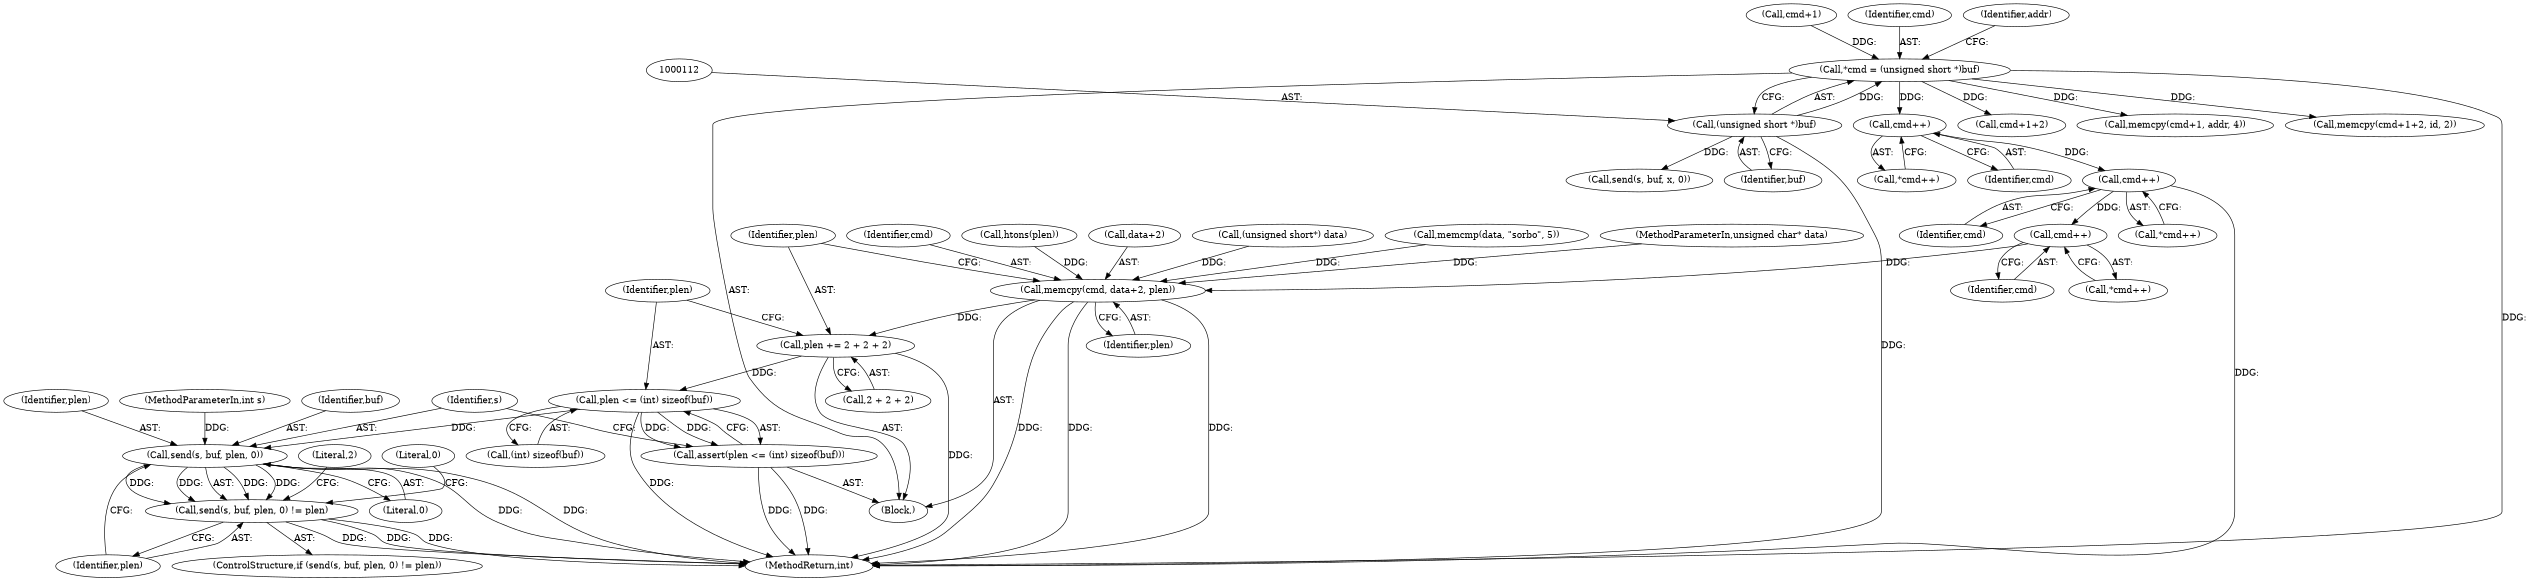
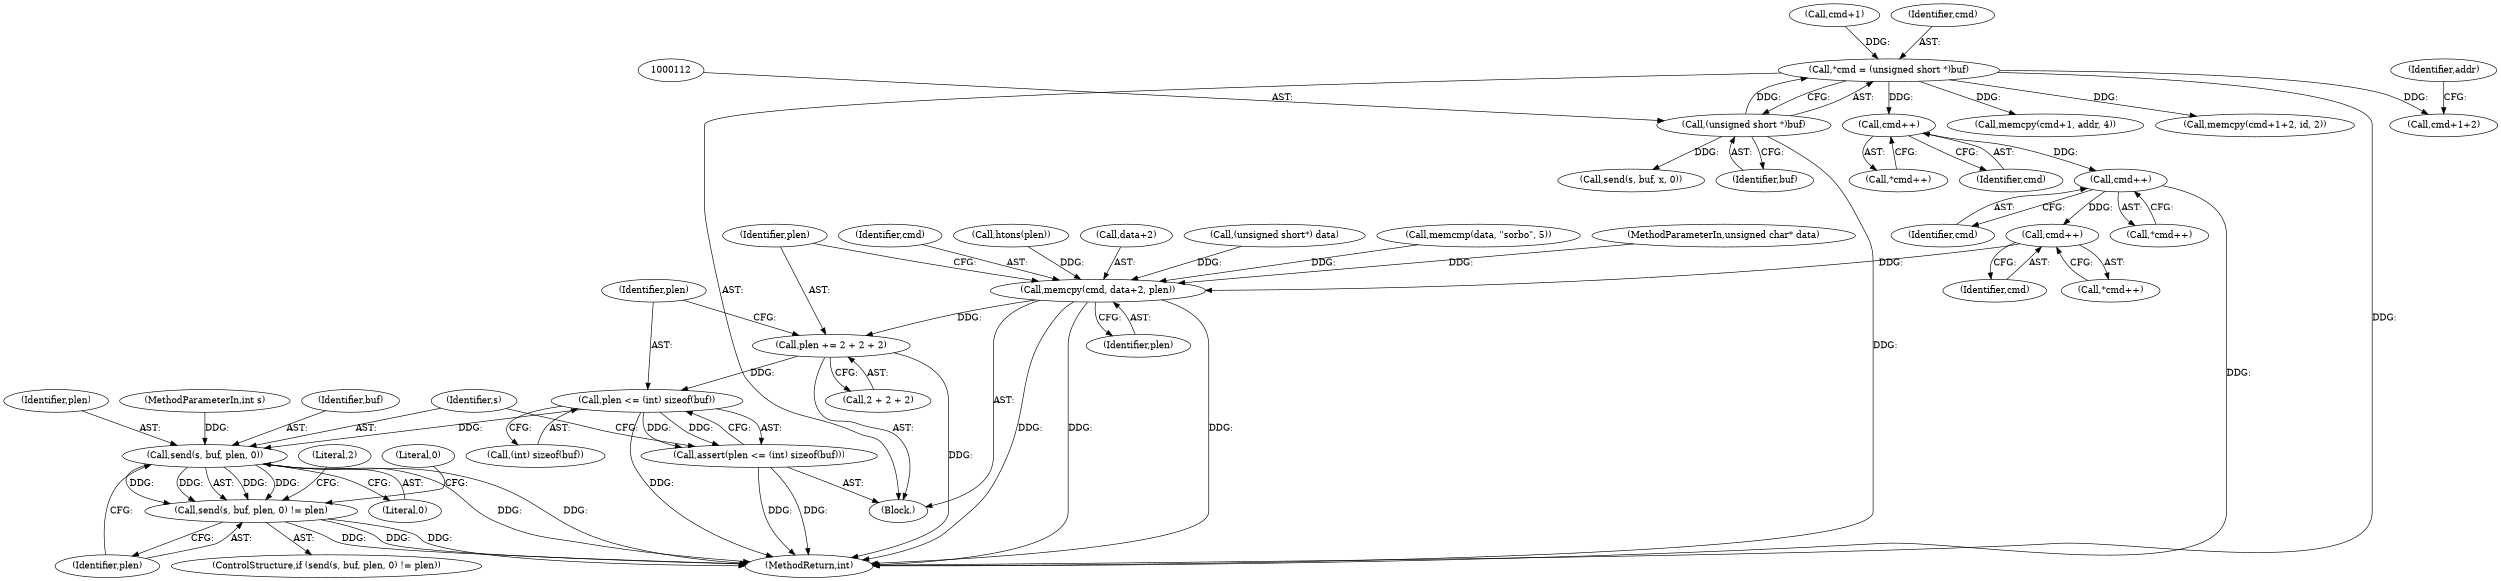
edge "(Identifier,addr)" -> "(Call,*cmd = (unsigned short *)buf)": now "(Identifier,addr)" -> "(Call,cmd+1+2)"
